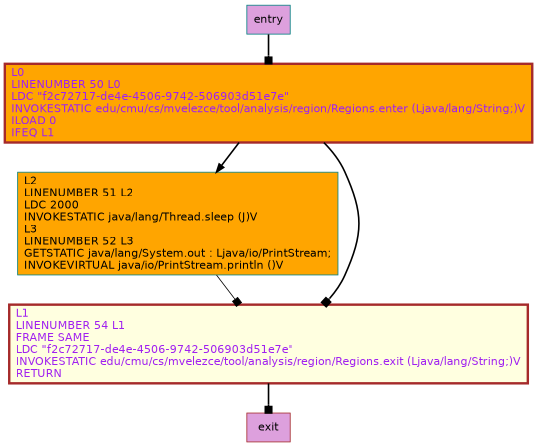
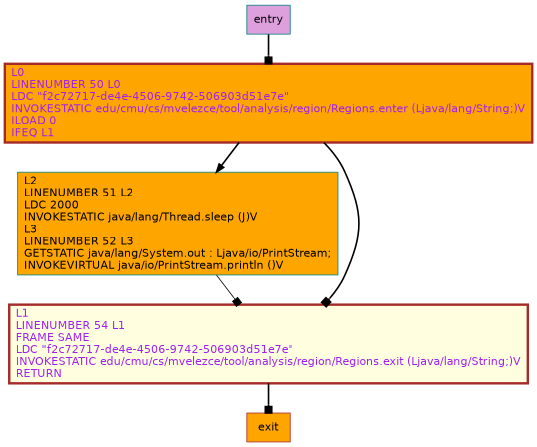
node "exit": fillcolor plum -> orange
